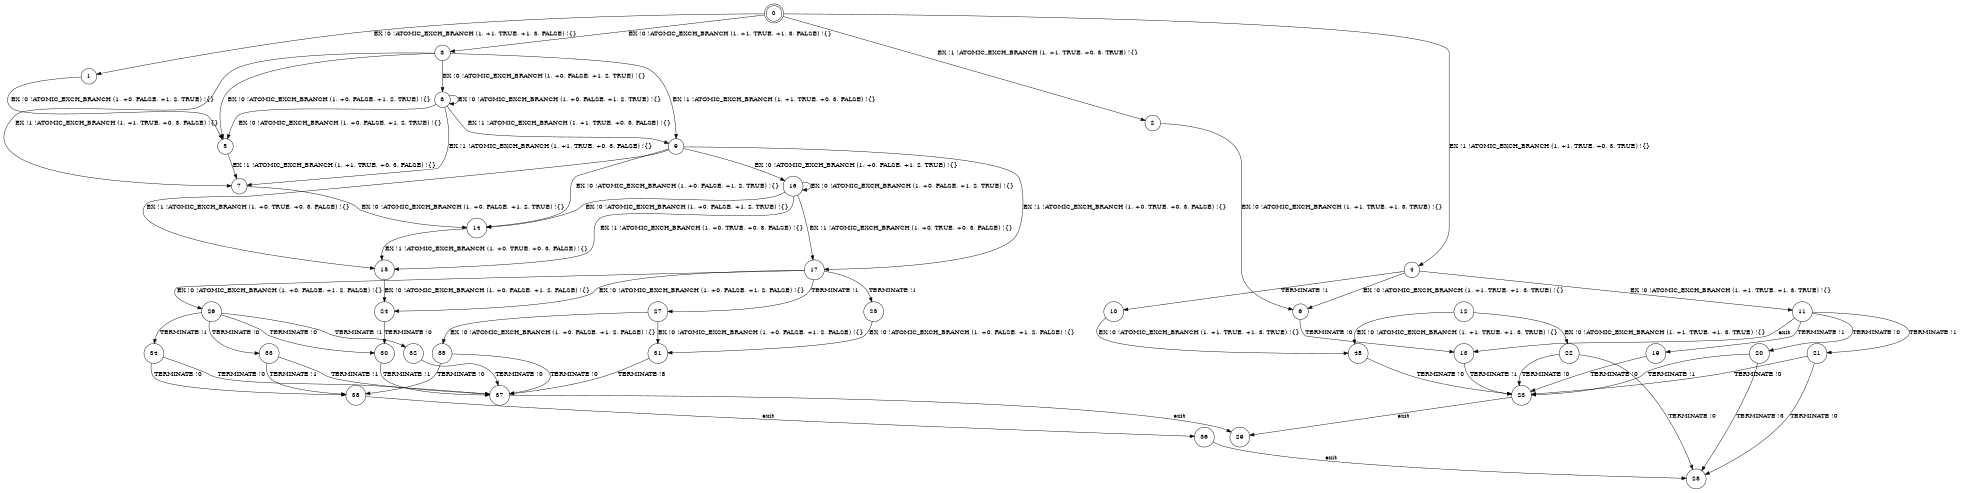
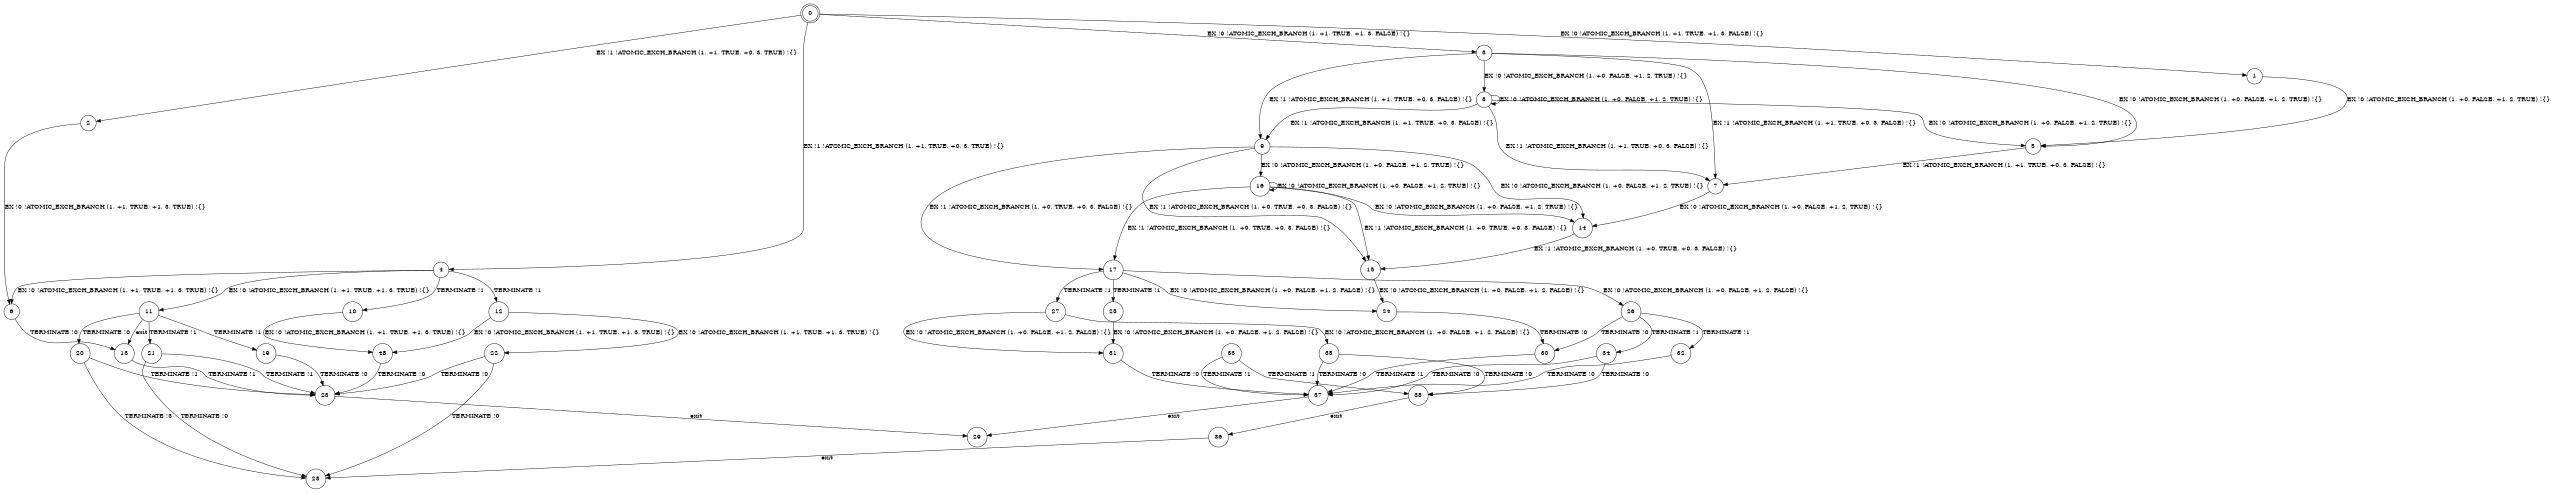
edge "4" -> "12": added, label "TERMINATE !1"
edge "26" -> "33": removed, label "TERMINATE !0"
edge "31" -> "37": label "TERMINATE !8" -> "TERMINATE !0"
edge "21" -> "23": label "TERMINATE !0" -> "TERMINATE !1"
